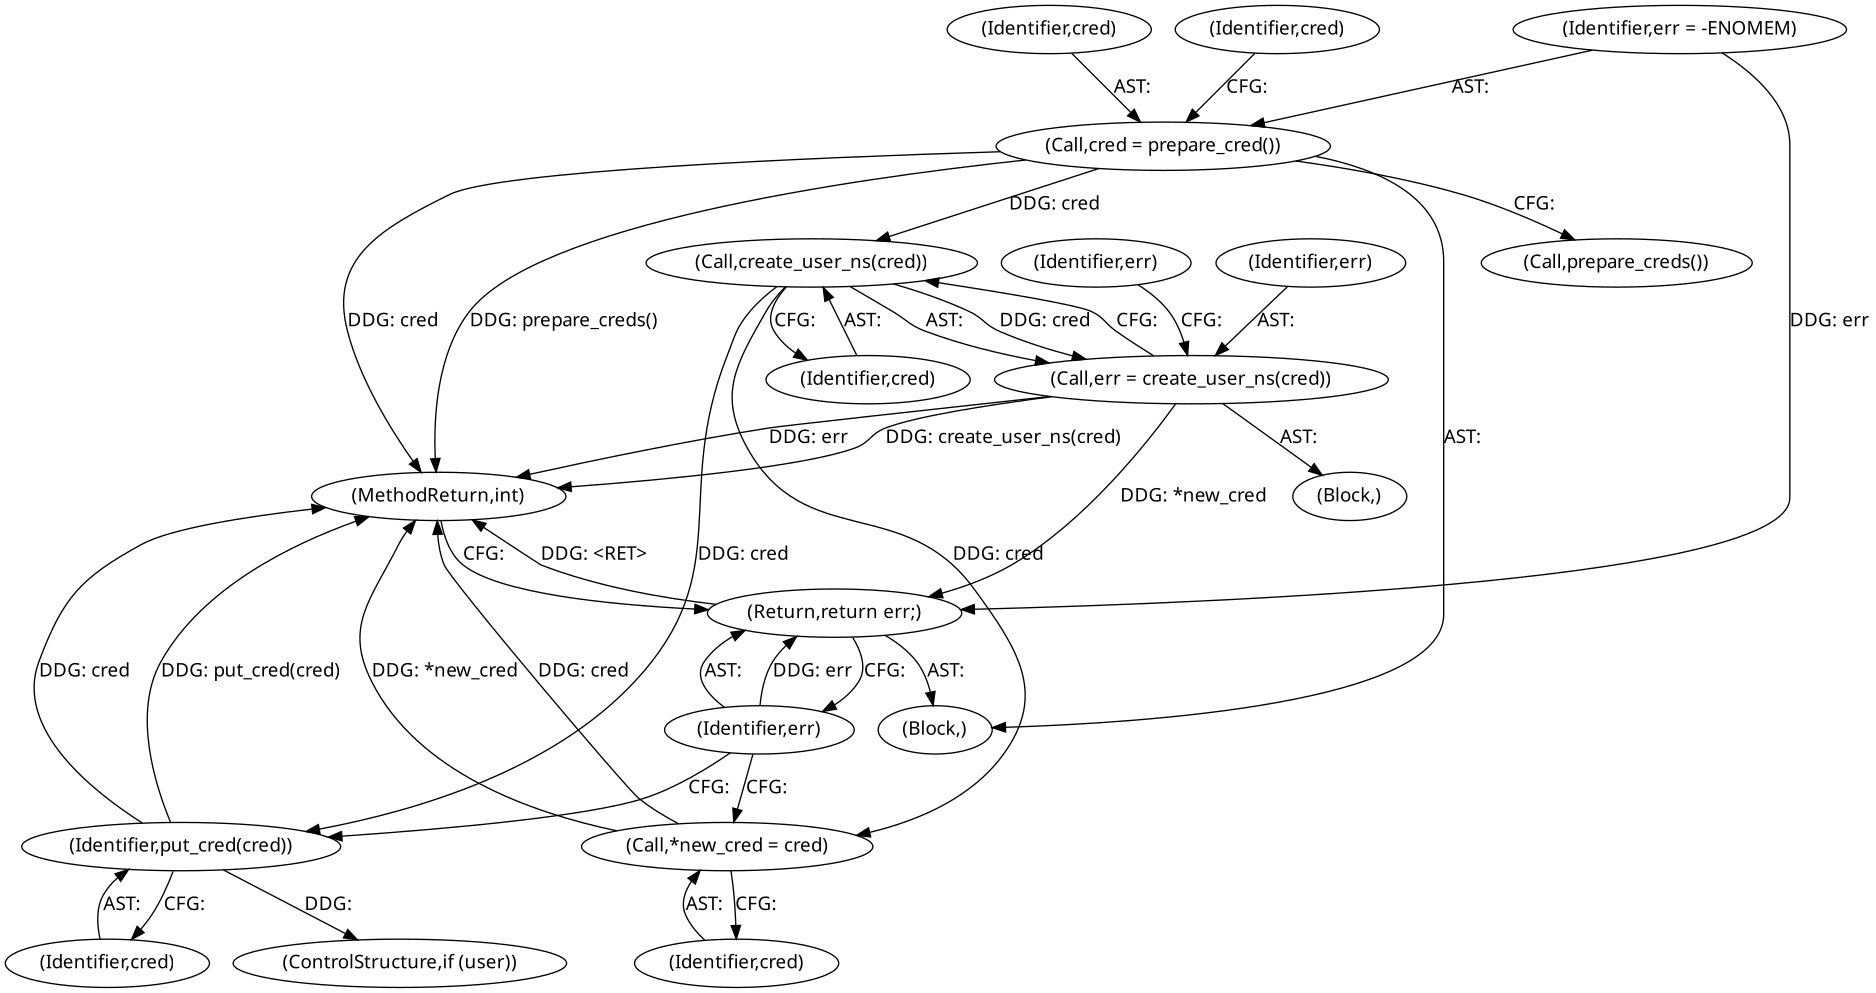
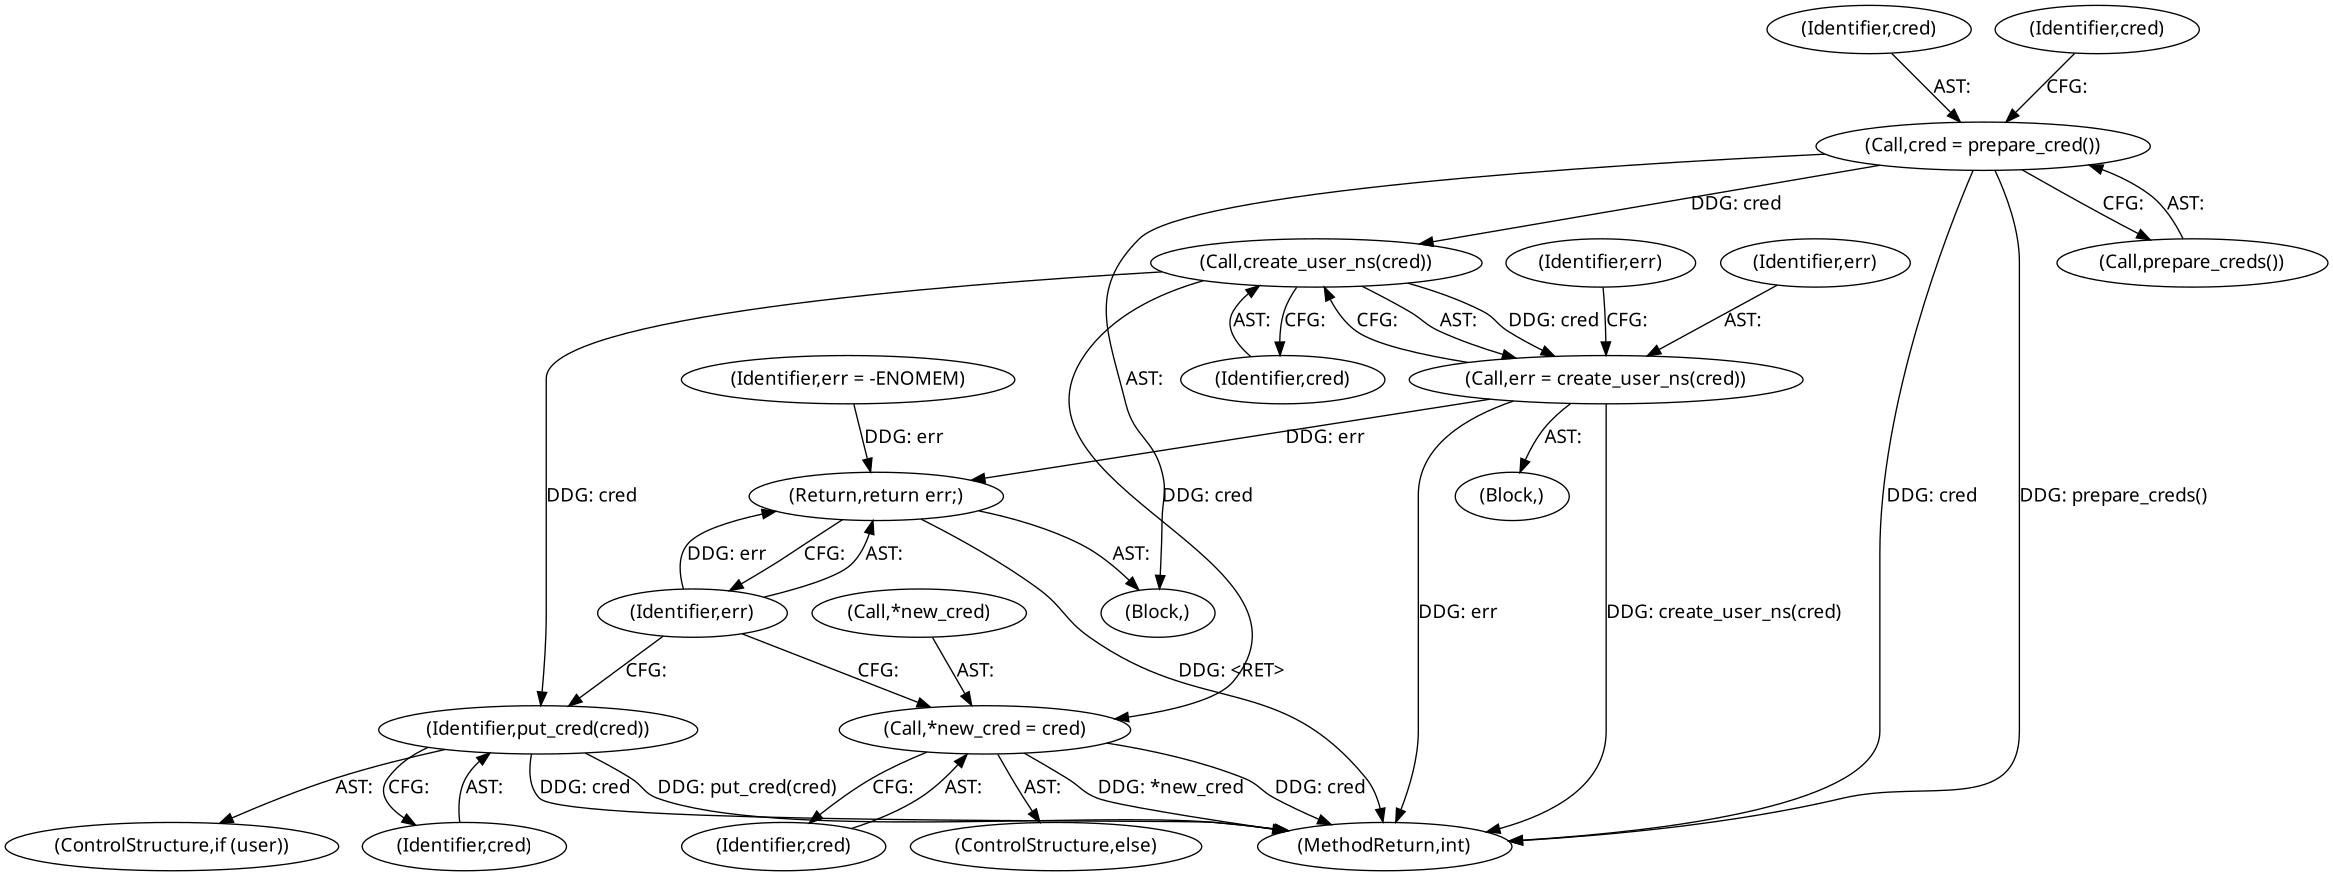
edge "(Identifier,err = -ENOMEM)" -> "(Call,cred = prepare_cred())": now "(Call,prepare_creds())" -> "(Call,cred = prepare_cred())"
edge "(Call,err = create_user_ns(cred))" -> "(Return,return err;)": label "DDG: *new_cred" -> "DDG: err"
edge "(MethodReturn,int)" -> "(Return,return err;)": removed, label "CFG:"
node "(Call,*new_cred)": added
node "(ControlStructure,else)": added
edge "(Identifier,put_cred(cred))" -> "(ControlStructure,if (user))": label "DDG: " -> "AST: "
